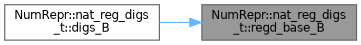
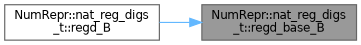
node "NumRepr::nat_reg_digs _t::digs_B": label "NumRepr::nat_reg_digs _t::digs_B" -> "NumRepr::nat_reg_digs _t::regd_B"
